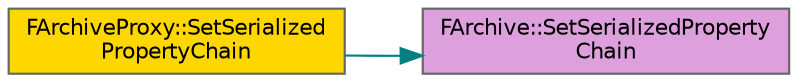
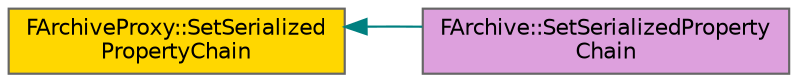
edge "FArchiveProxy::SetSerialized PropertyChain" -> "FArchive::SetSerializedProperty Chain": reversed
